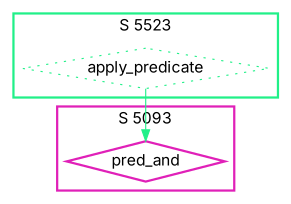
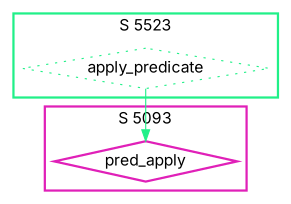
node "pred_and": label "pred_and" -> "pred_apply"
